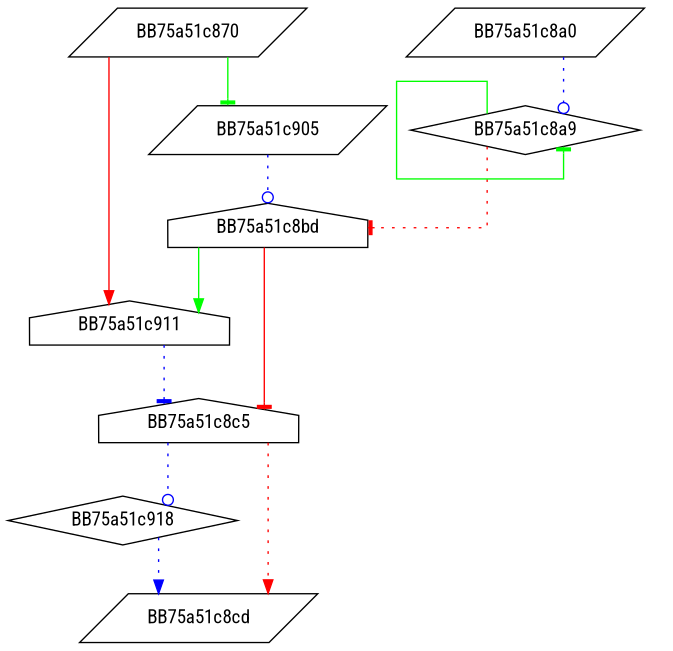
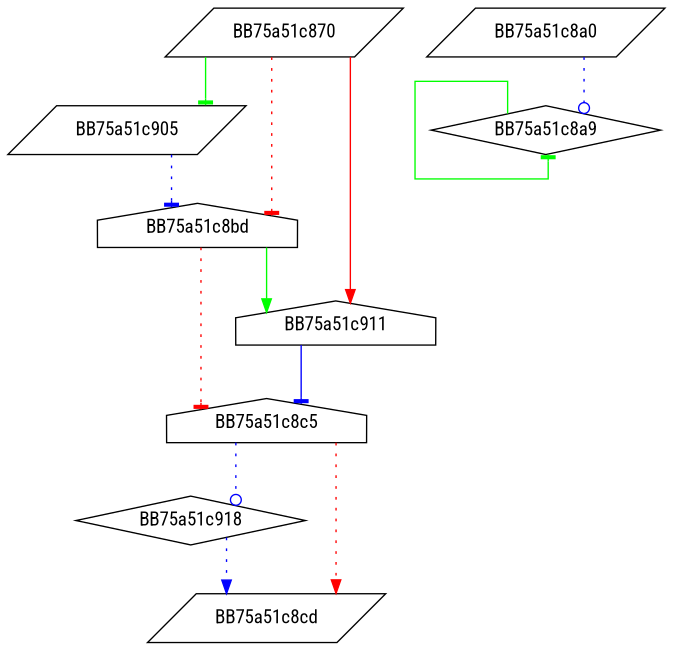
edge "BB75a51c905" -> "BB75a51c8bd": arrowhead odot -> tee
edge "BB75a51c8a9" -> "BB75a51c8bd": now "BB75a51c870" -> "BB75a51c8bd"
edge "BB75a51c8bd" -> "BB75a51c8c5": style solid -> dotted
edge "BB75a51c911" -> "BB75a51c8c5": style dotted -> solid
